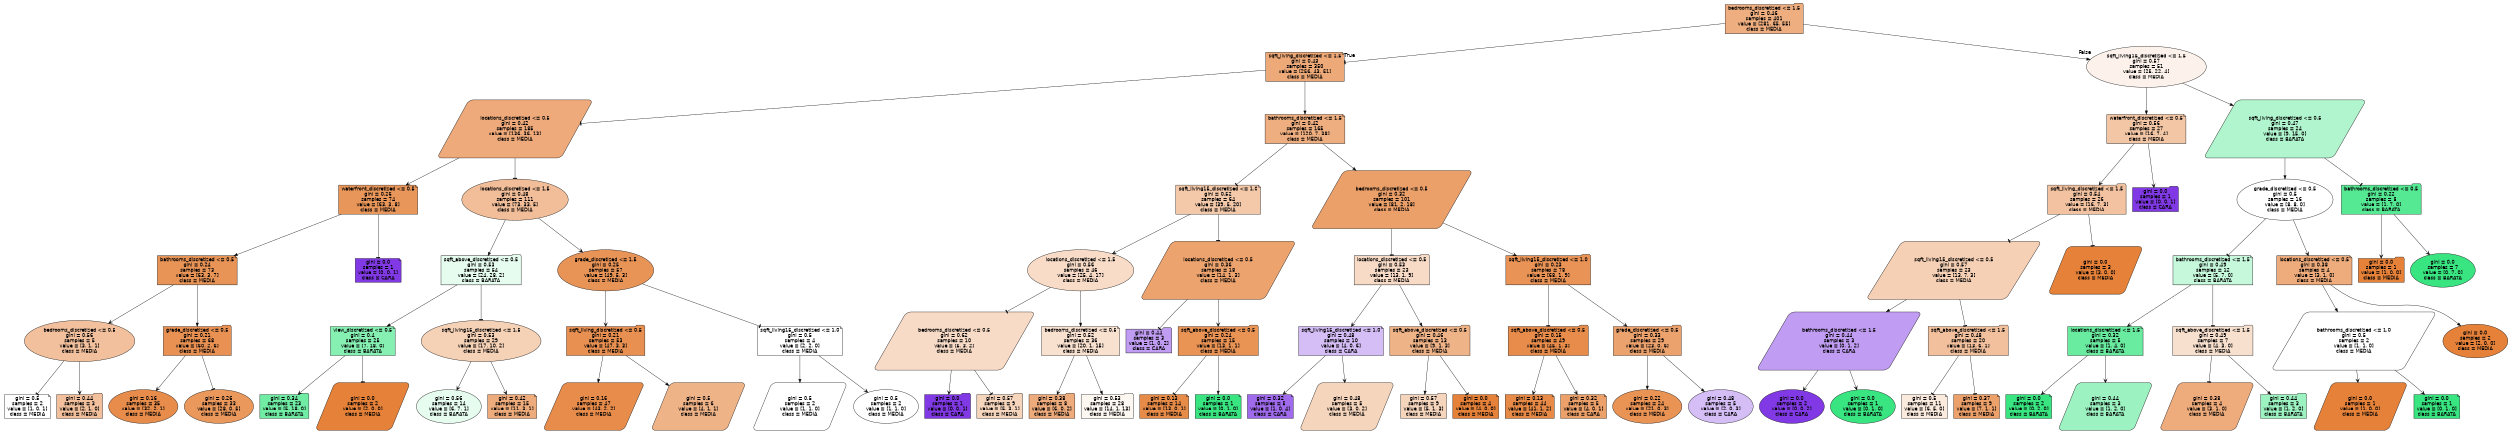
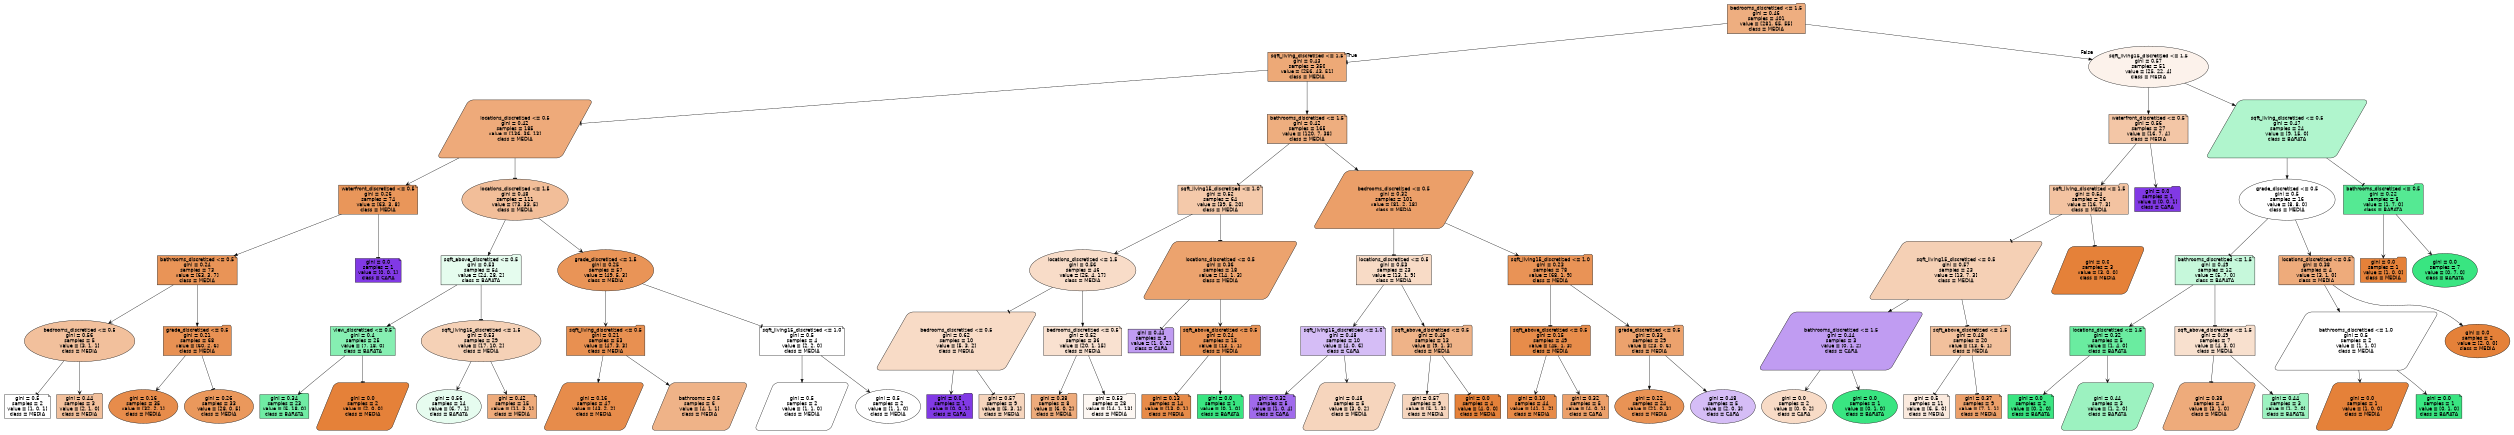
node "gini = 0.5 samples = 6 value = [4, 1, 1] class = MEDIA": label "gini = 0.5 samples = 6 value = [4, 1, 1] class = MEDIA" -> "bathrooms = 0.5 samples = 6 value = [4, 1, 1] class = MEDIA"
node "gini = 0.13 samples = 44 value = [41, 1, 2] class = MEDIA": label "gini = 0.13 samples = 44 value = [41, 1, 2] class = MEDIA" -> "gini = 0.10 samples = 44 value = [41, 1, 2] class = MEDIA"
node "gini = 0.0 samples = 2 value = [0, 0, 2] class = CARA": fillcolor #8139e5 -> #f8dbc6
